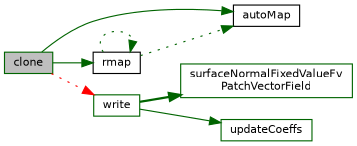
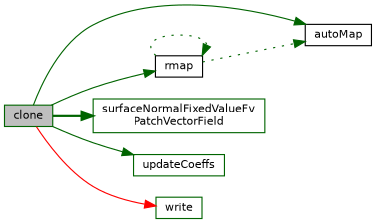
edge "clone" -> "write": style dotted -> solid
edge "write" -> "surfaceNormalFixedValueFv PatchVectorField": now "clone" -> "surfaceNormalFixedValueFv PatchVectorField"
edge "write" -> "updateCoeffs": now "clone" -> "updateCoeffs"
